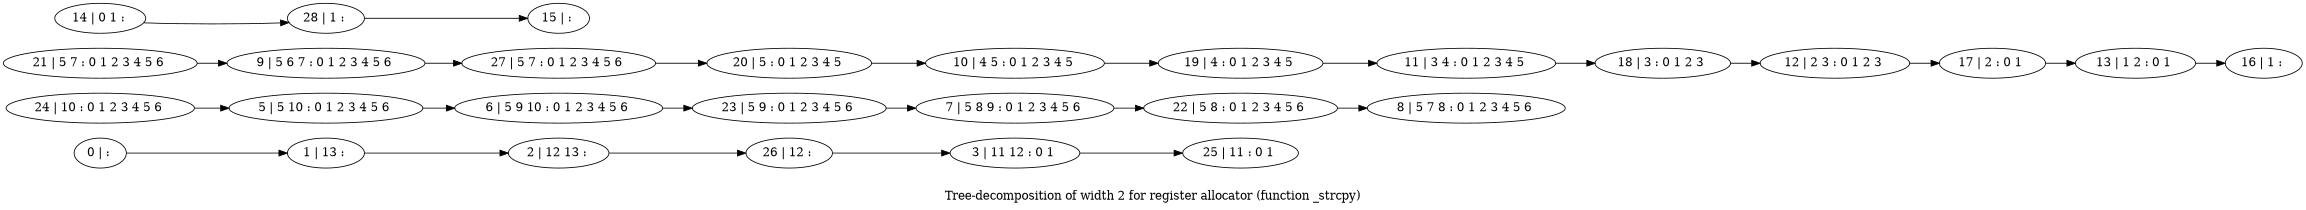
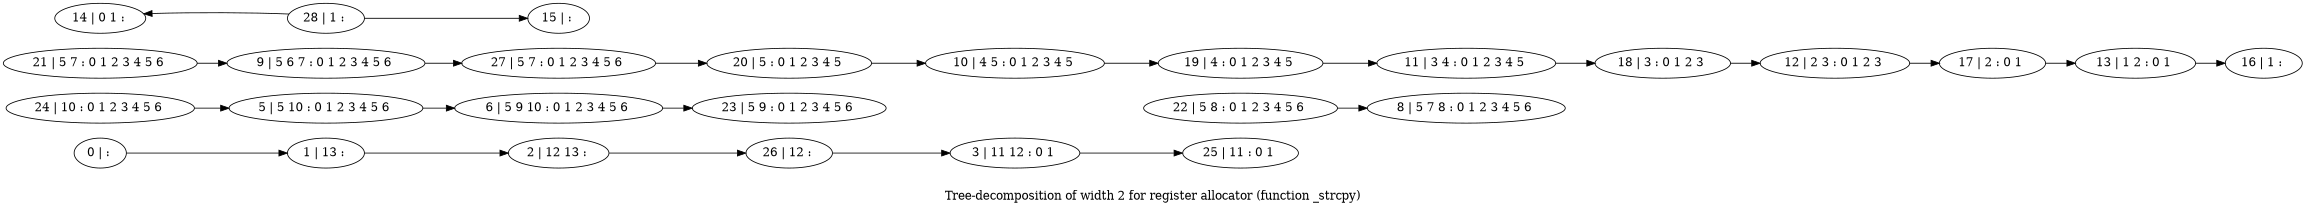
edge "14 | 0 1 :" -> "28 | 1 :": reversed
node "7 | 5 8 9 : 0 1 2 3 4 5 6": removed
